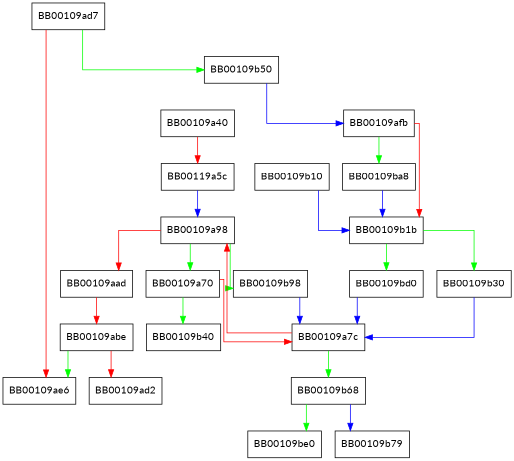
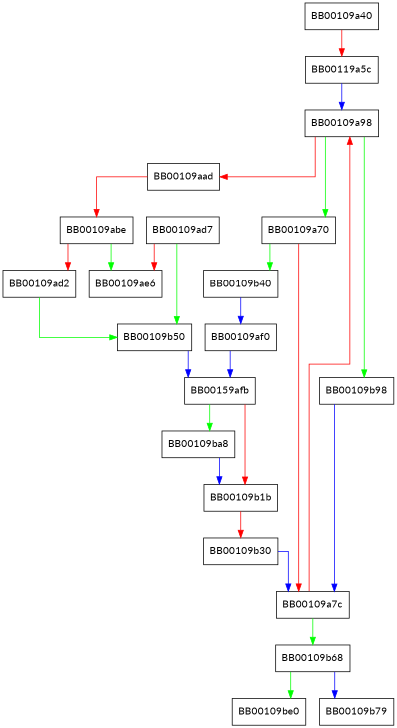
node "BB00109afb": label "BB00109afb" -> "BB00159afb"
node "BB00109b10": removed
edge "BB00109b1b" -> "BB00109b30": color green -> red
node "BB00109bd0": removed
edge "BB00109ad2" -> "BB00109b50": added
node "BB00109af0": added
